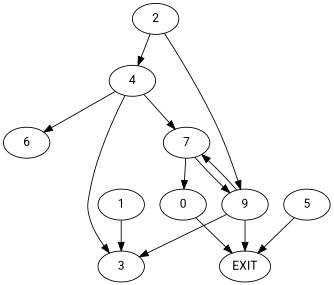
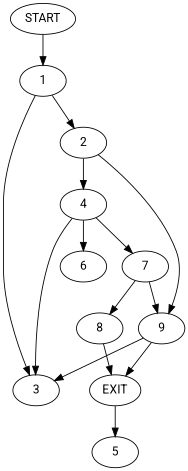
node "START": added
edge "1" -> "2": added
edge "9" -> "7": removed
node "0": label "0" -> "8"
edge "5" -> "EXIT": reversed
